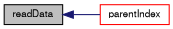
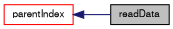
edge "parentIndex" -> "readData": reversed
